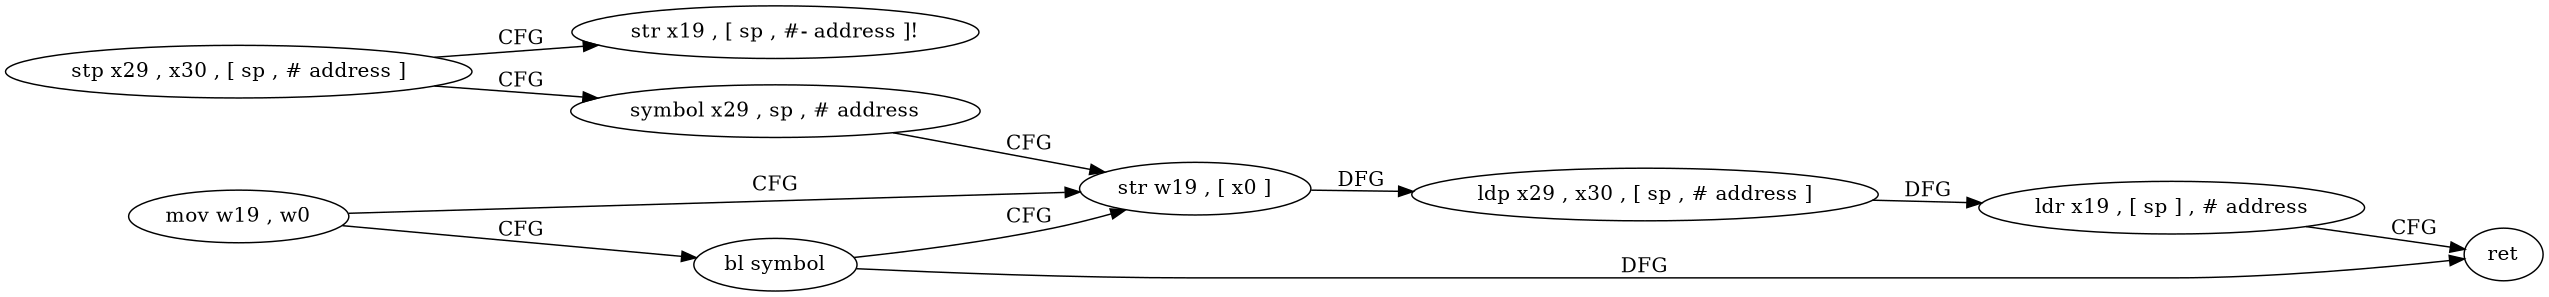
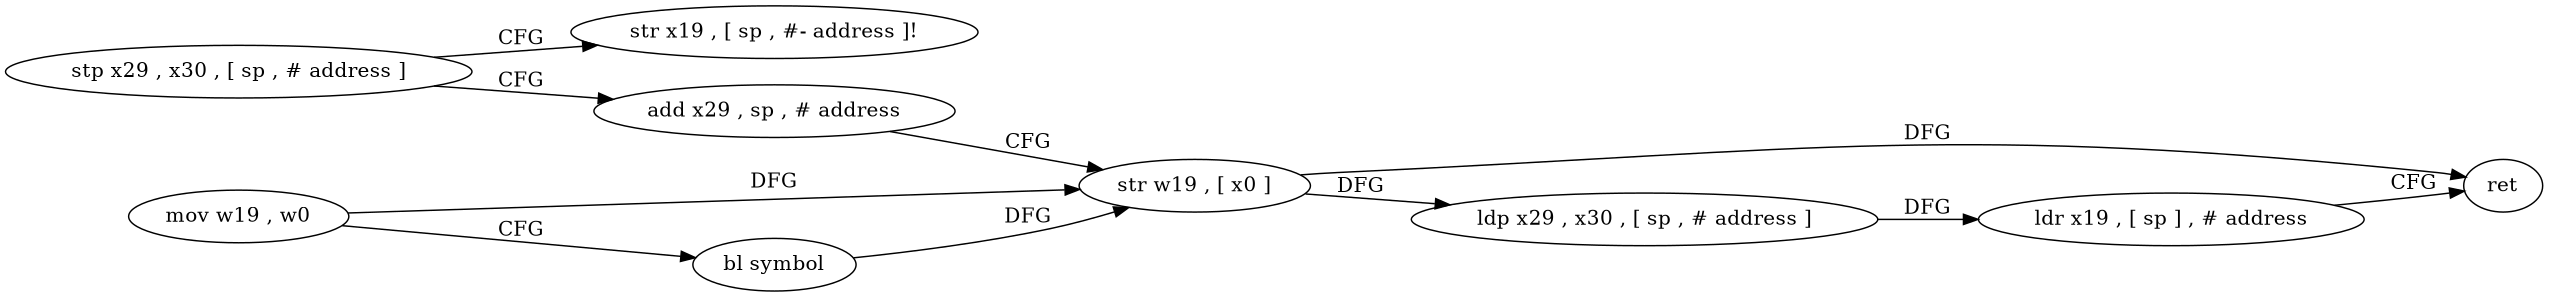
node "symbol x29 , sp , # address": label "symbol x29 , sp , # address" -> "add x29 , sp , # address"
edge "mov w19 , w0" -> "str w19 , [ x0 ]": label "CFG" -> "DFG"
edge "bl symbol" -> "str w19 , [ x0 ]": label "CFG" -> "DFG"
edge "bl symbol" -> "ret": now "str w19 , [ x0 ]" -> "ret"
